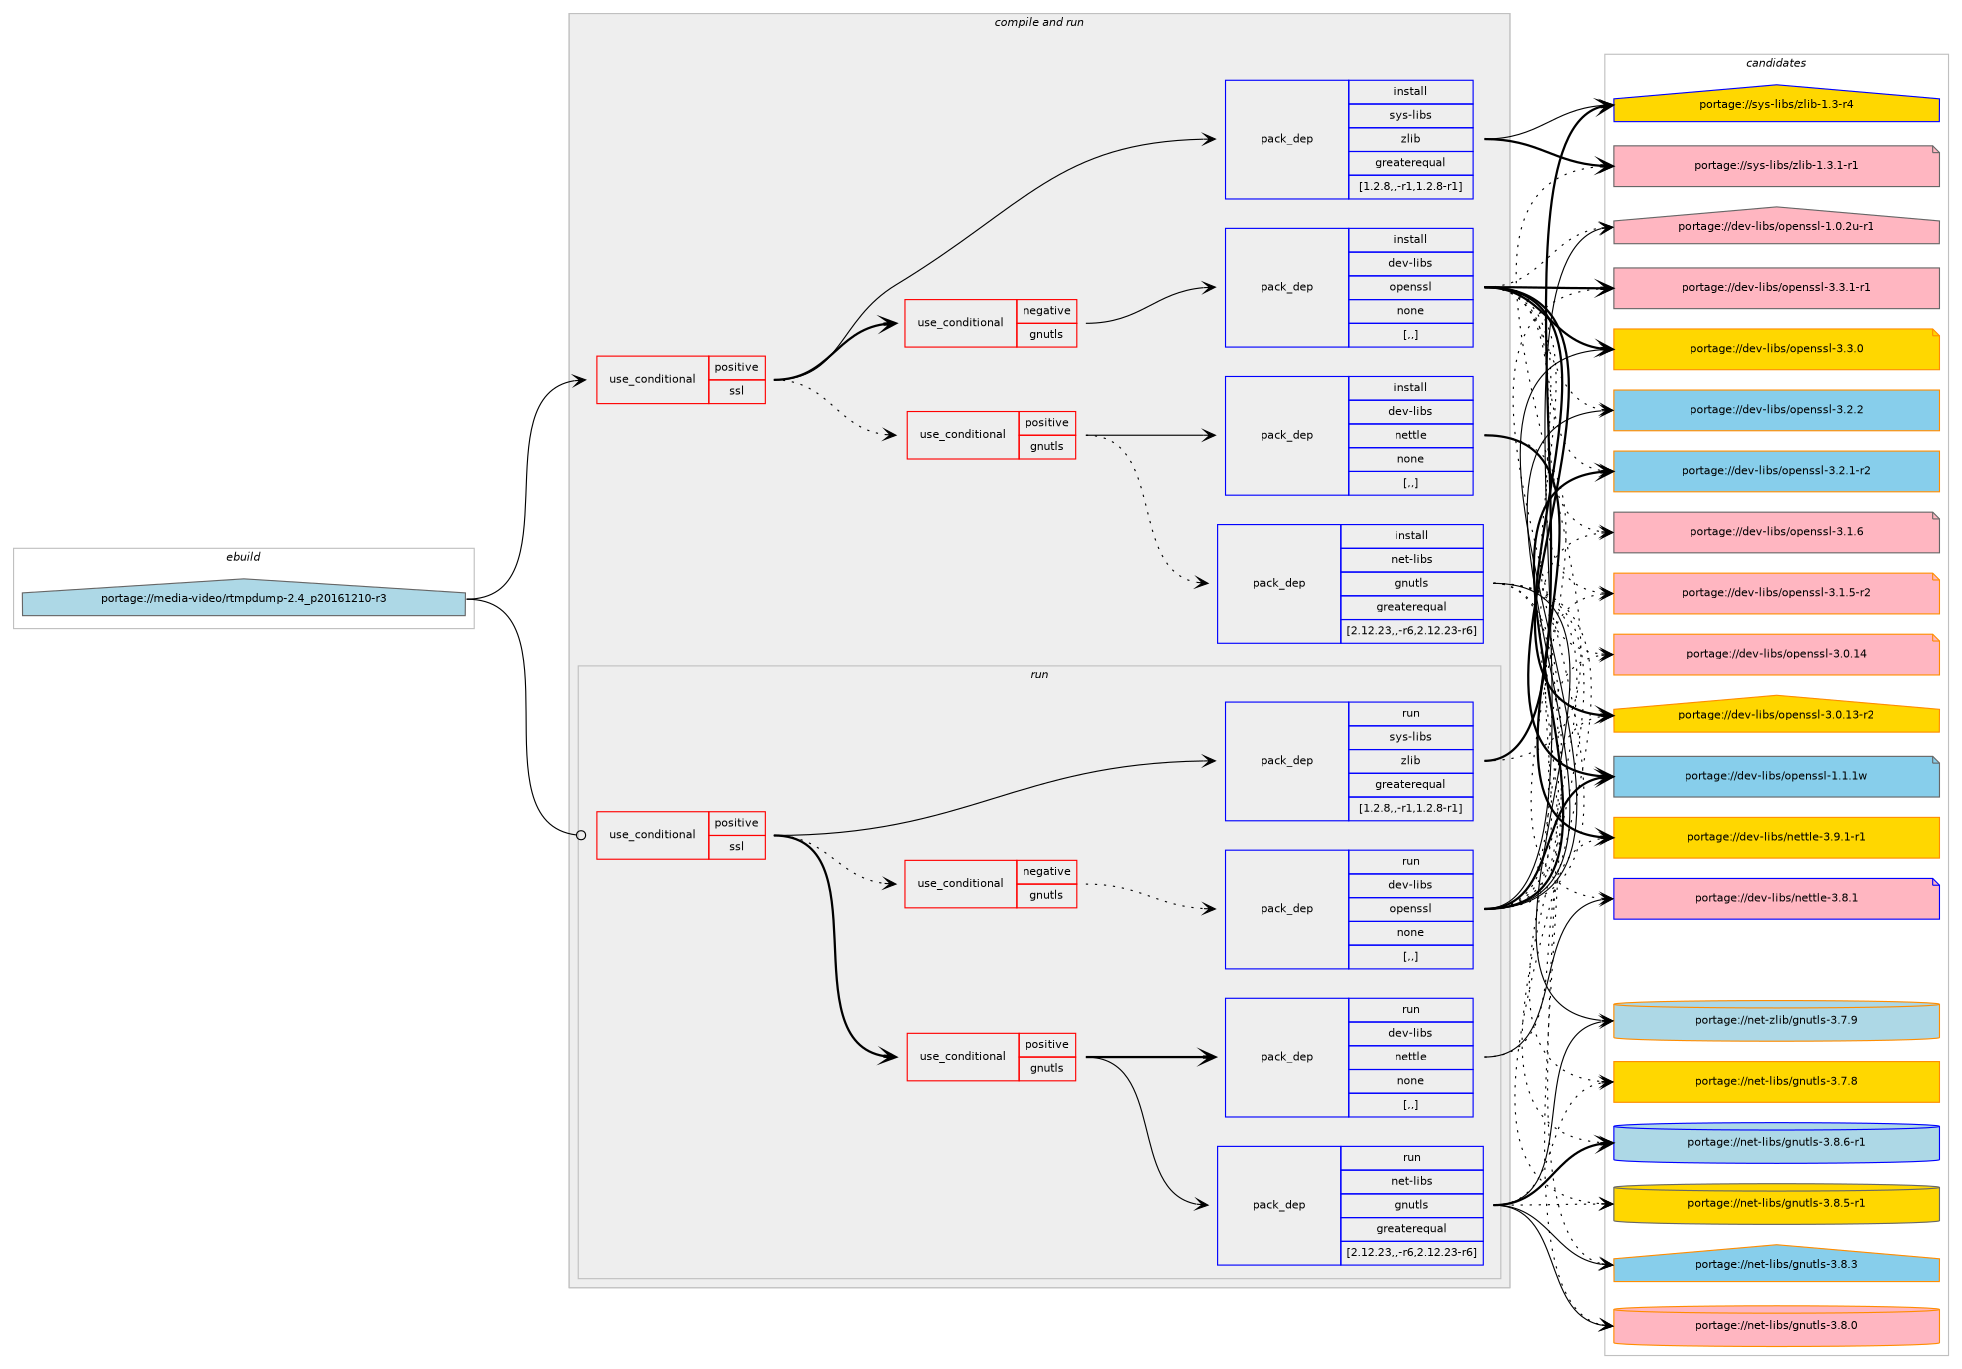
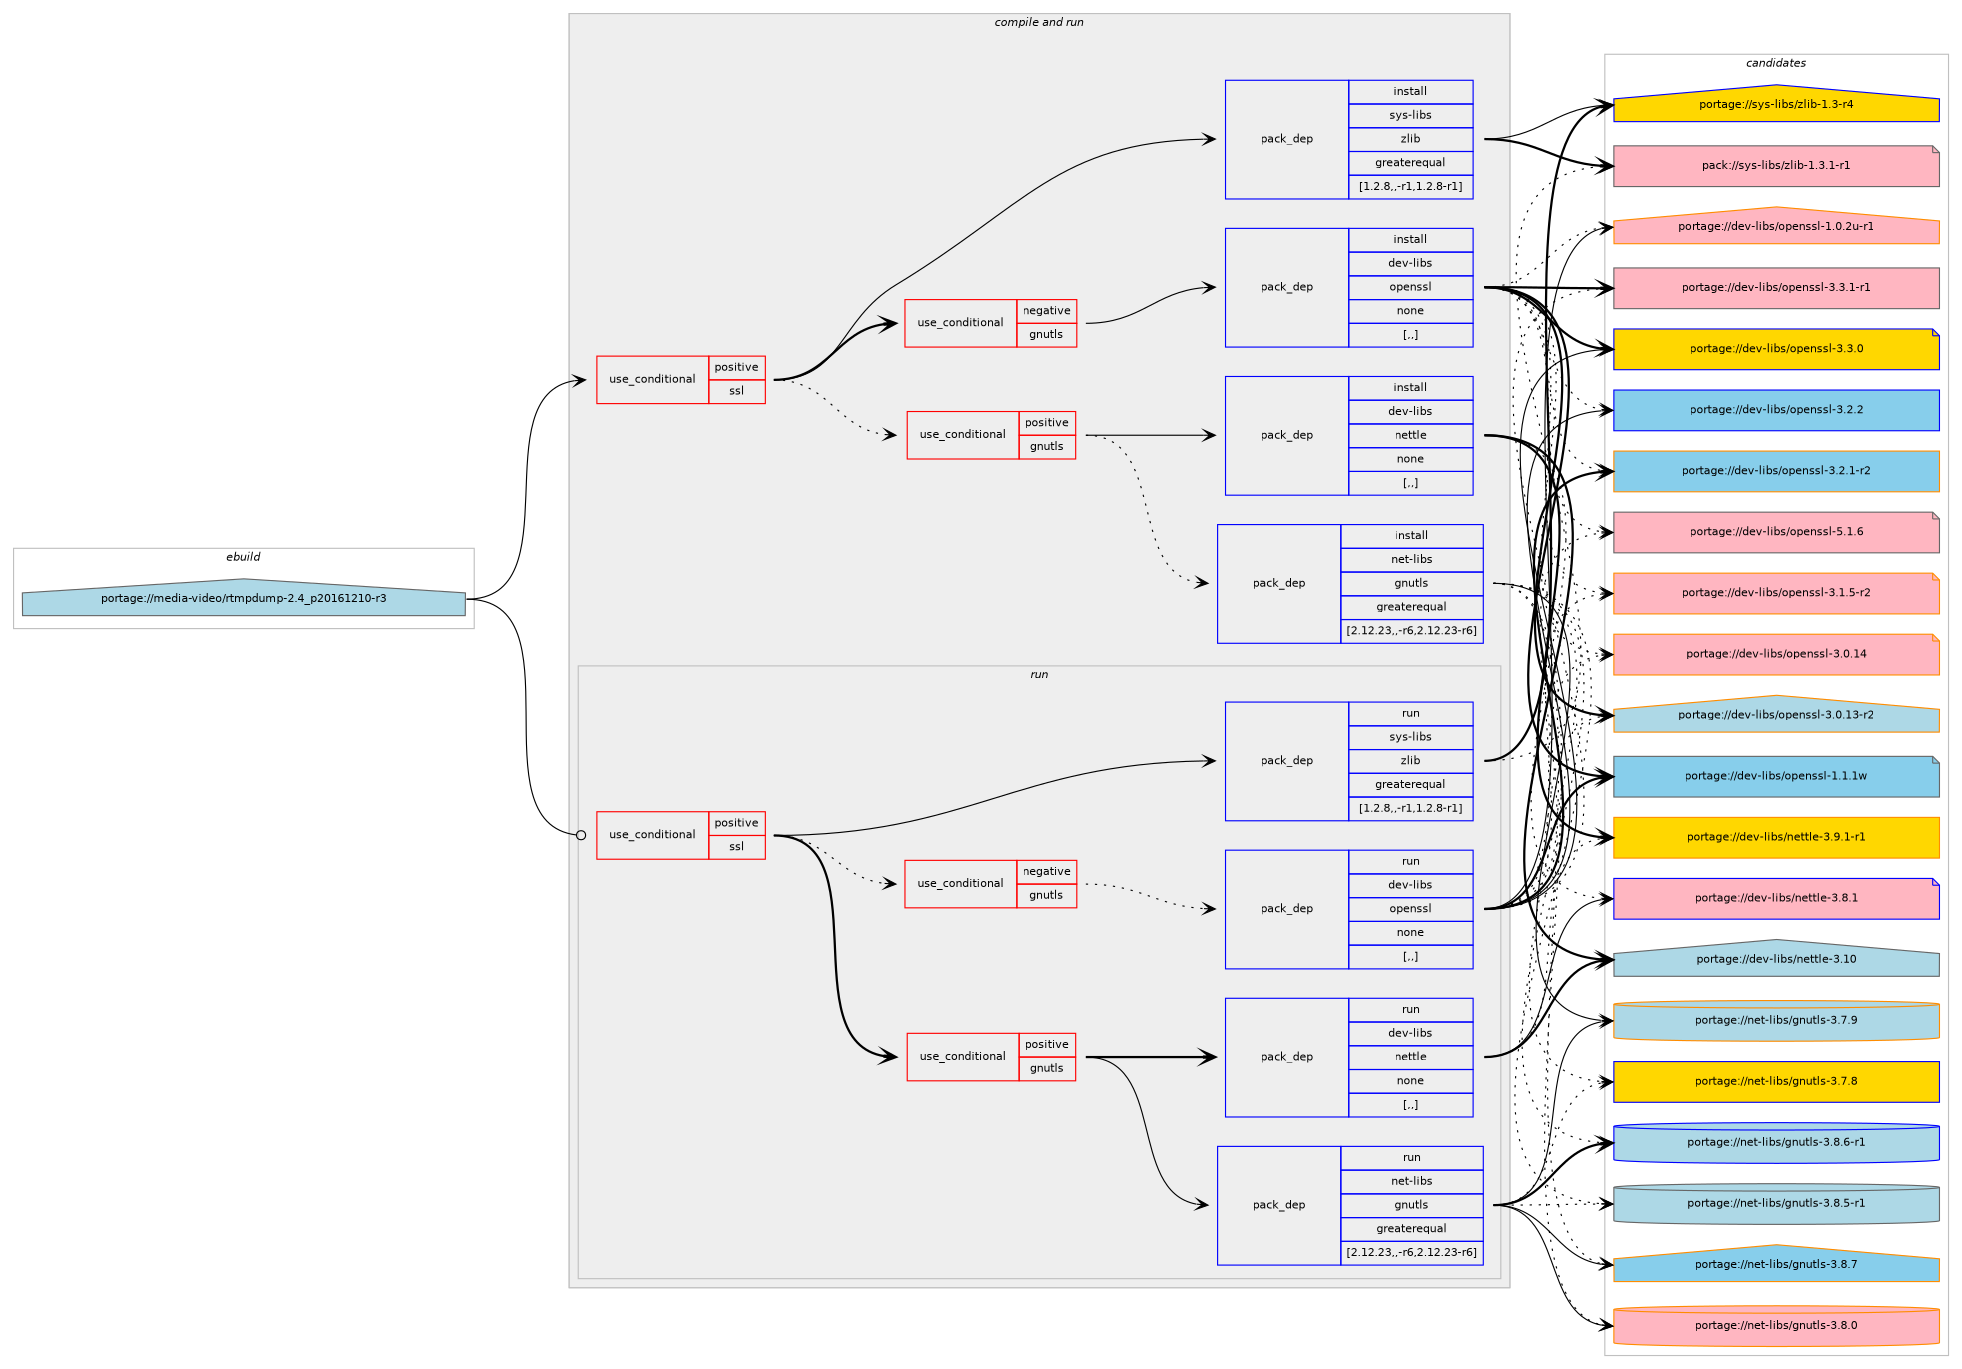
node "portage://sys-libs/zlib-1.3.1-r1": label "portage://sys-libs/zlib-1.3.1-r1" -> "pack://sys-libs/zlib-1.3.1-r1"
node "portage://dev-libs/openssl-1.0.2u-r1": color gray40 -> darkorange
node "portage://dev-libs/openssl-3.3.0": color darkorange -> blue
node "portage://dev-libs/openssl-3.2.2": color darkorange -> blue
node "portage://dev-libs/openssl-3.1.6": label "portage://dev-libs/openssl-3.1.6" -> "portage://dev-libs/openssl-5.1.6"
node "portage://dev-libs/openssl-3.0.13-r2": fillcolor gold -> lightblue
node "portage://dev-libs/nettle-3.10": added
node "portage://net-zlib/gnutls-3.7.9": label "portage://net-zlib/gnutls-3.7.9" -> "portage://net-libs/gnutls-3.7.9"
node "portage://net-libs/gnutls-3.7.8": color darkorange -> blue
node "portage://net-libs/gnutls-3.8.5-r1": fillcolor gold -> lightblue
node "portage://net-libs/gnutls-3.8.3": label "portage://net-libs/gnutls-3.8.3" -> "portage://net-libs/gnutls-3.8.7"
